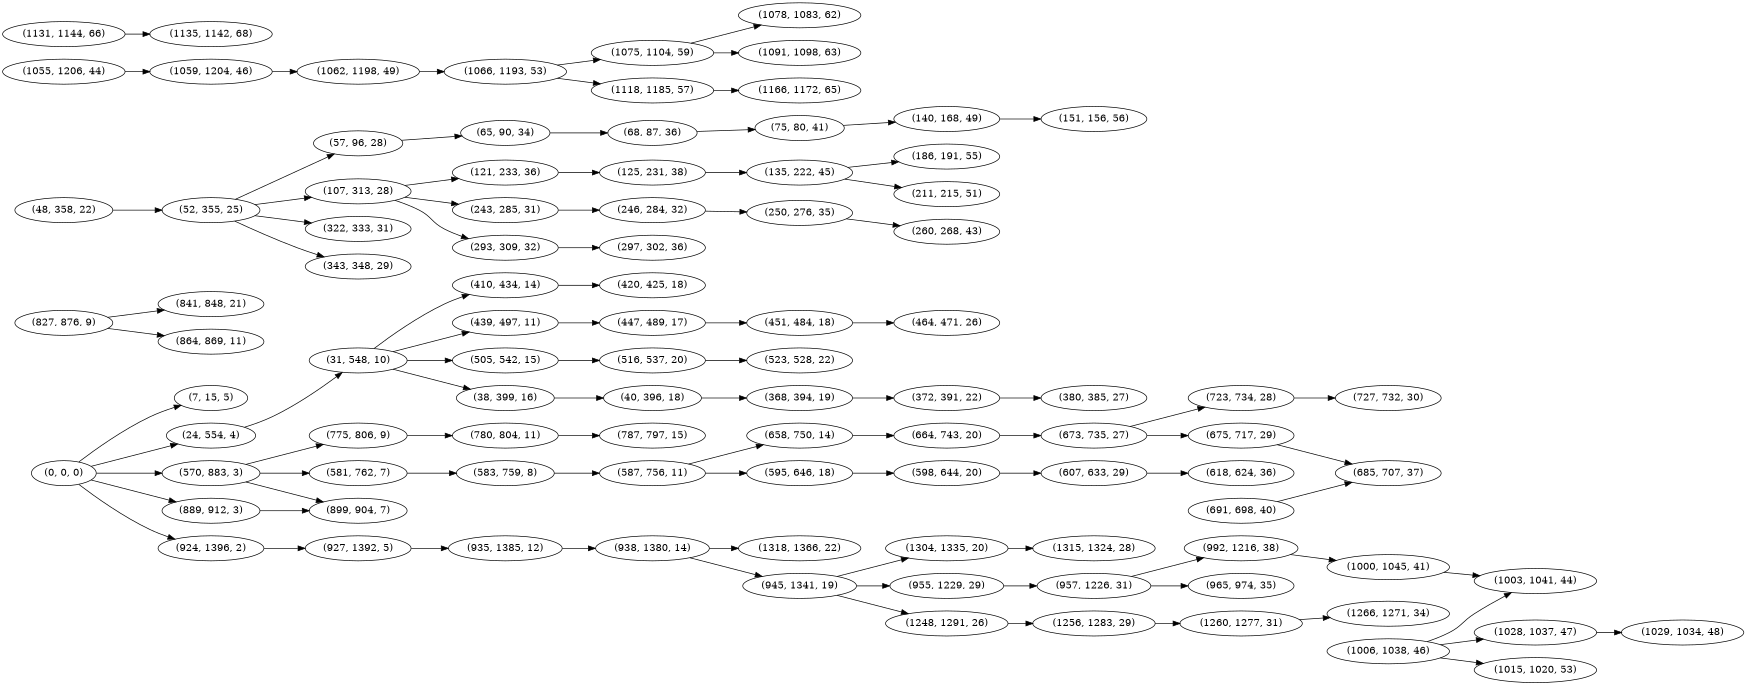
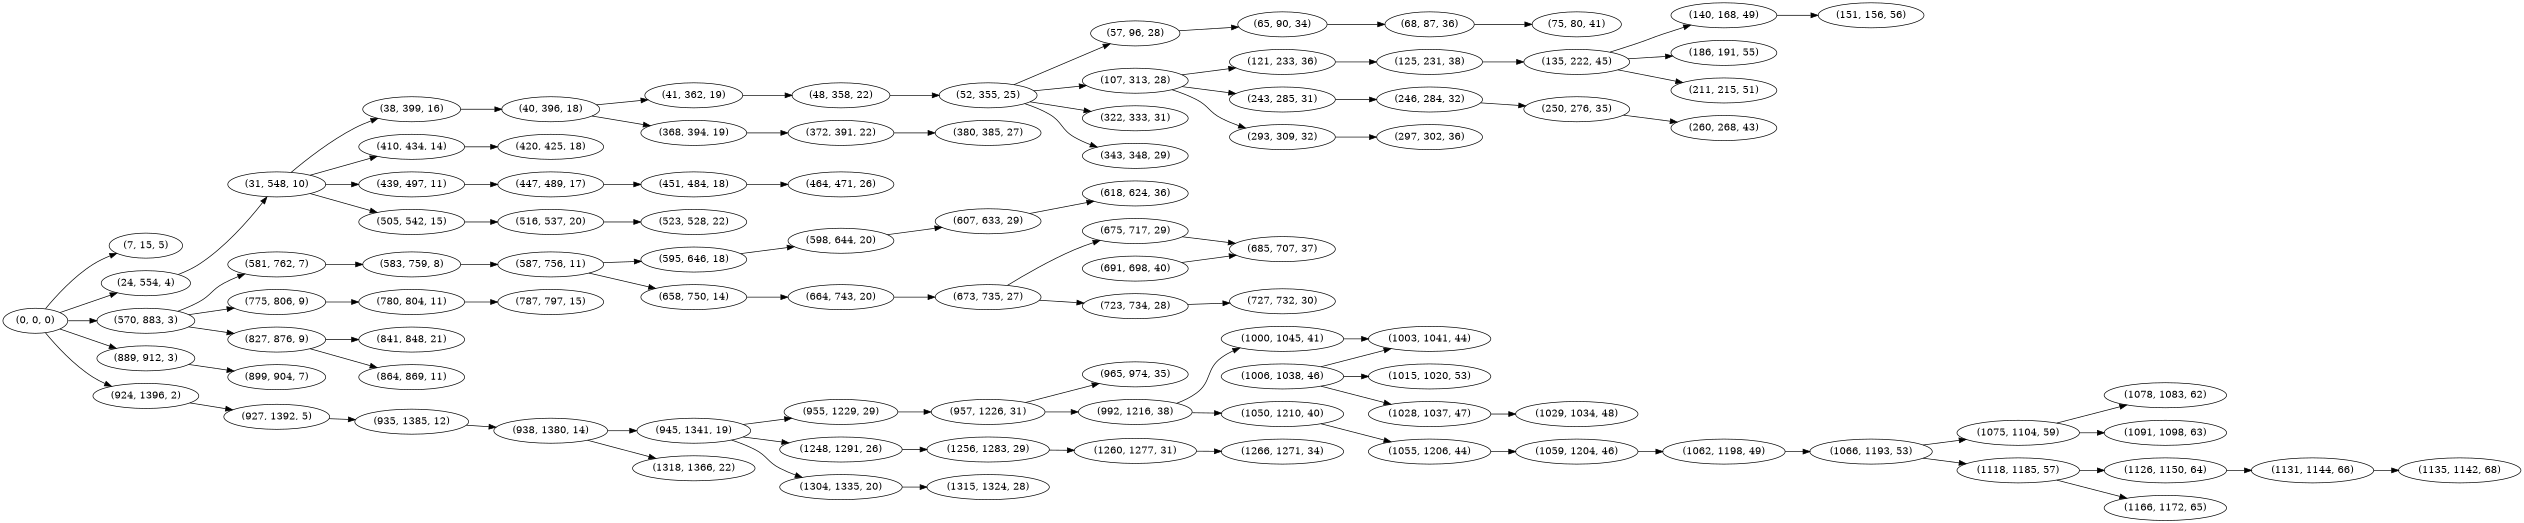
node "(41, 362, 19)": added
edge "(75, 80, 41)" -> "(140, 168, 49)": now "(135, 222, 45)" -> "(140, 168, 49)"
node "(1050, 1210, 40)": added
node "(1126, 1150, 64)": added
edge "(570, 883, 3)" -> "(899, 904, 7)": now "(570, 883, 3)" -> "(827, 876, 9)"
